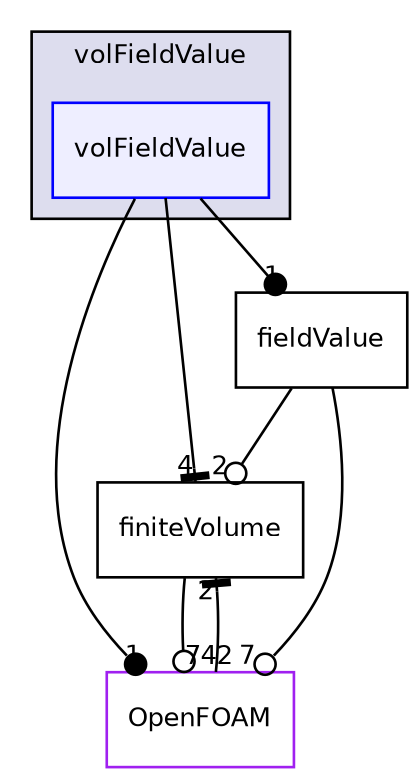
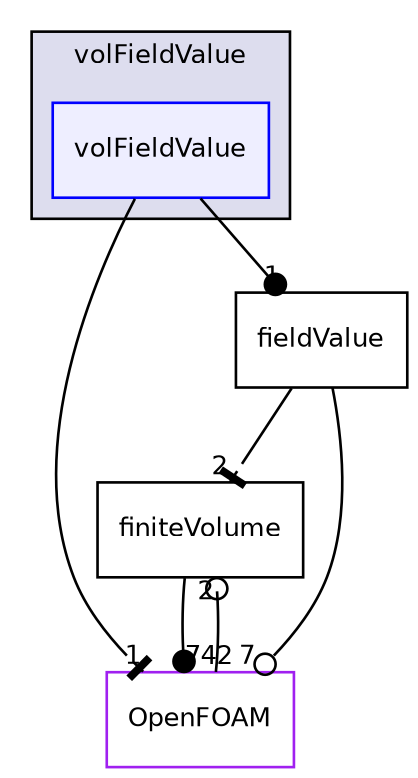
edge "volFieldValue" -> "finiteVolume": removed
edge "fieldValue" -> "finiteVolume": arrowhead odot -> tee
edge "volFieldValue" -> "OpenFOAM": arrowhead dot -> tee
edge "finiteVolume" -> "OpenFOAM": arrowhead odot -> dot
edge "OpenFOAM" -> "finiteVolume": arrowhead tee -> odot
